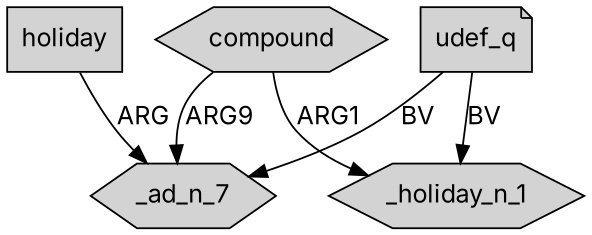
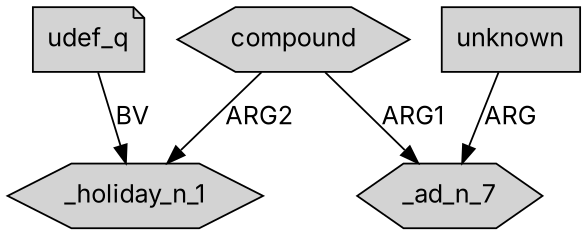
node "holiday": label "holiday" -> "unknown"
edge "compound" -> "_ad_n_7": label "ARG9" -> "ARG1"
edge "compound" -> "_holiday_n_1": label "ARG1" -> "ARG2"
edge "udef_q" -> "_ad_n_7": removed, label "BV"
